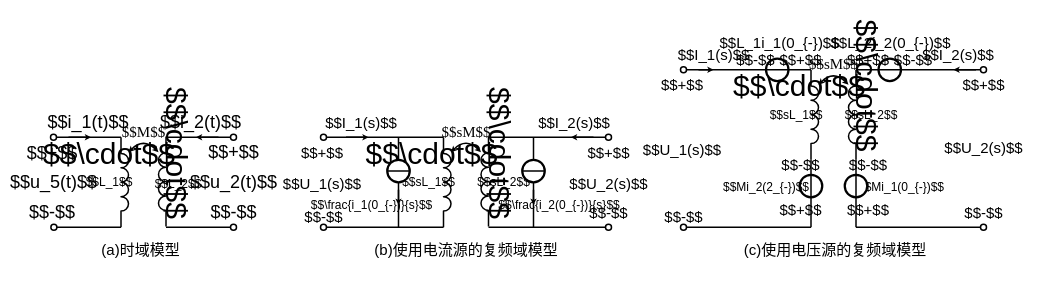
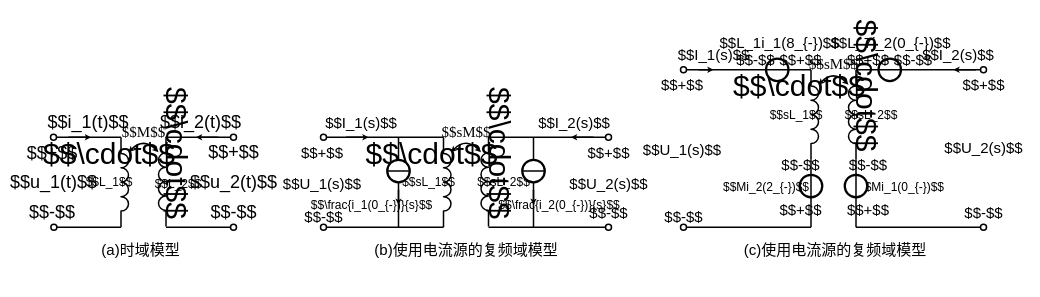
node "$$L_1i_1(0_{-})$$": label "$$L_1i_1(0_{-})$$" -> "$$L_1i_1(8_{-})$$"
node "$$L_2i_2(0_{-})$$": label "$$L_2i_2(0_{-})$$" -> "$$L_7i_2(0_{-})$$"
node "$$u_5(t)$$": label "$$u_5(t)$$" -> "$$u_1(t)$$"
node "(c)使用电压源的复频域模型": label "(c)使用电压源的复频域模型" -> "(c)使用电流源的复频域模型"
